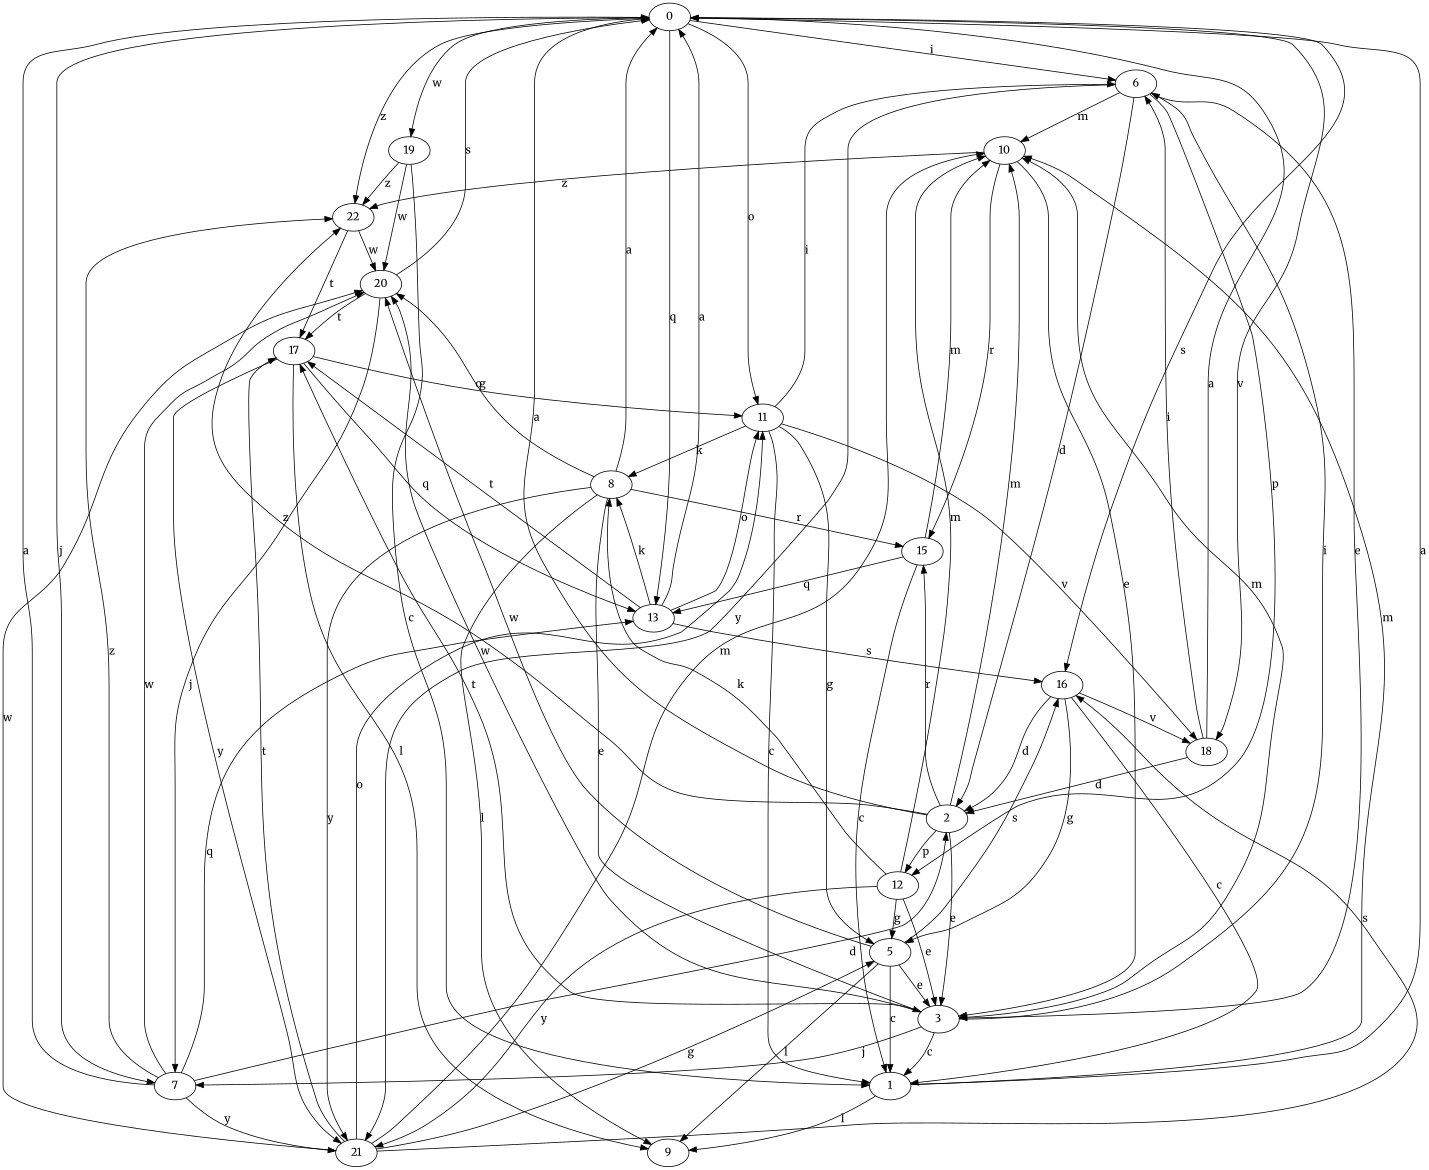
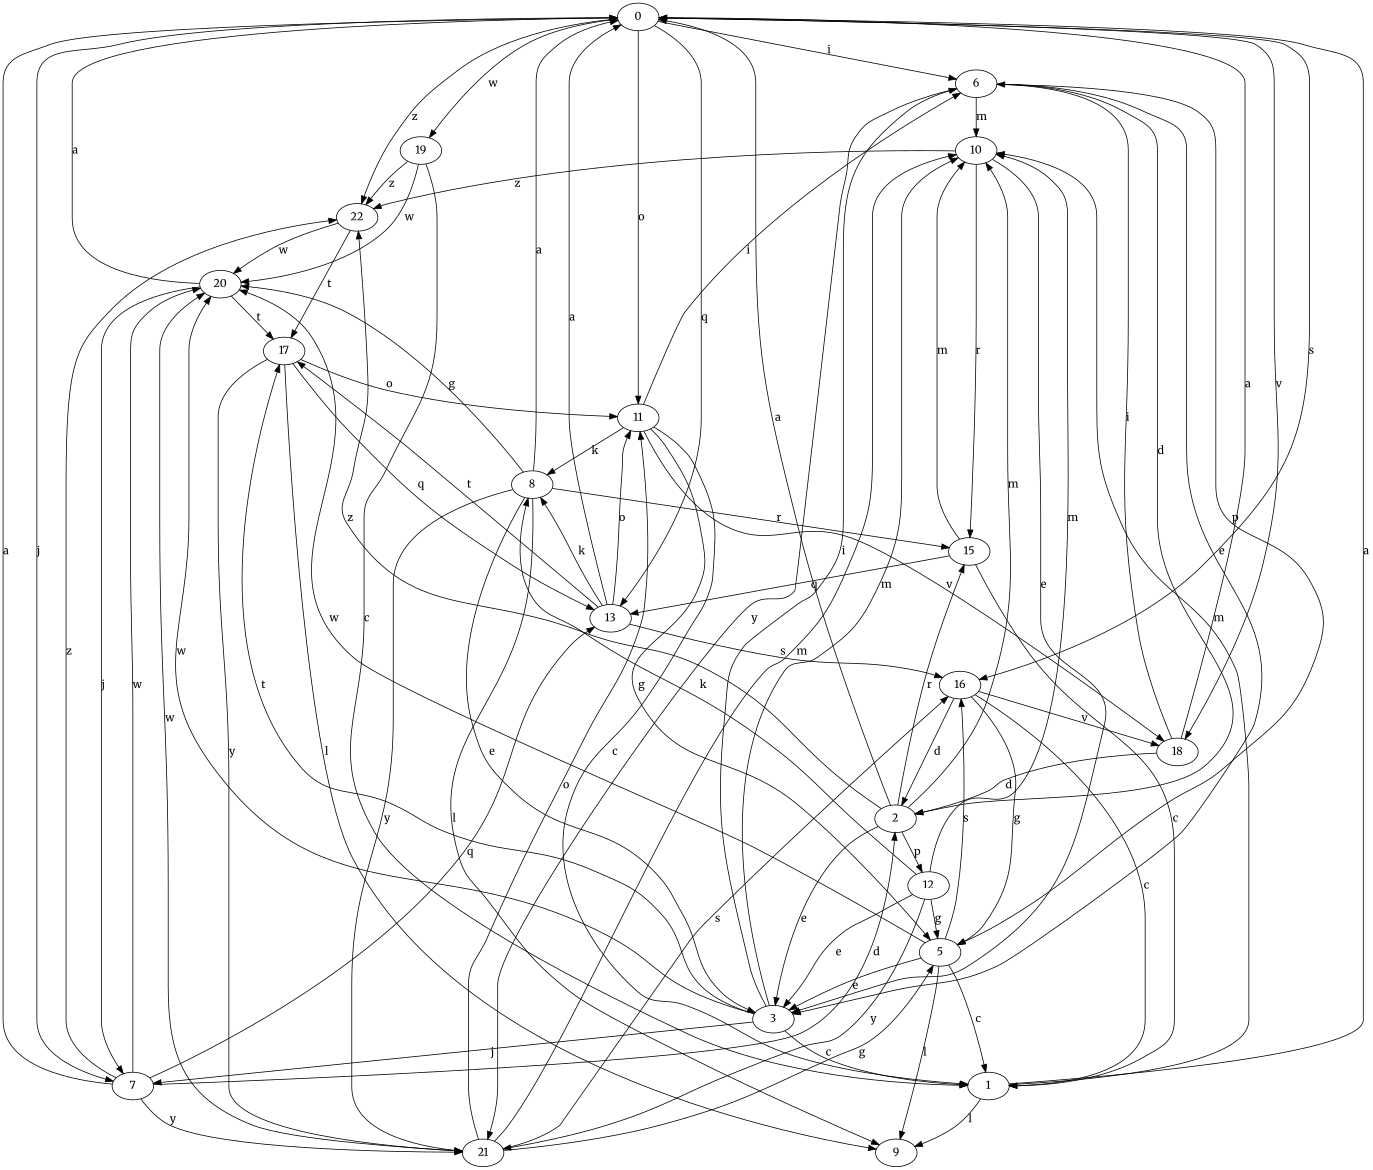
edge "20" -> "0": label "s" -> "a"
edge "6" -> "12": now "6" -> "5"
edge "21" -> "17": removed, label "t"
